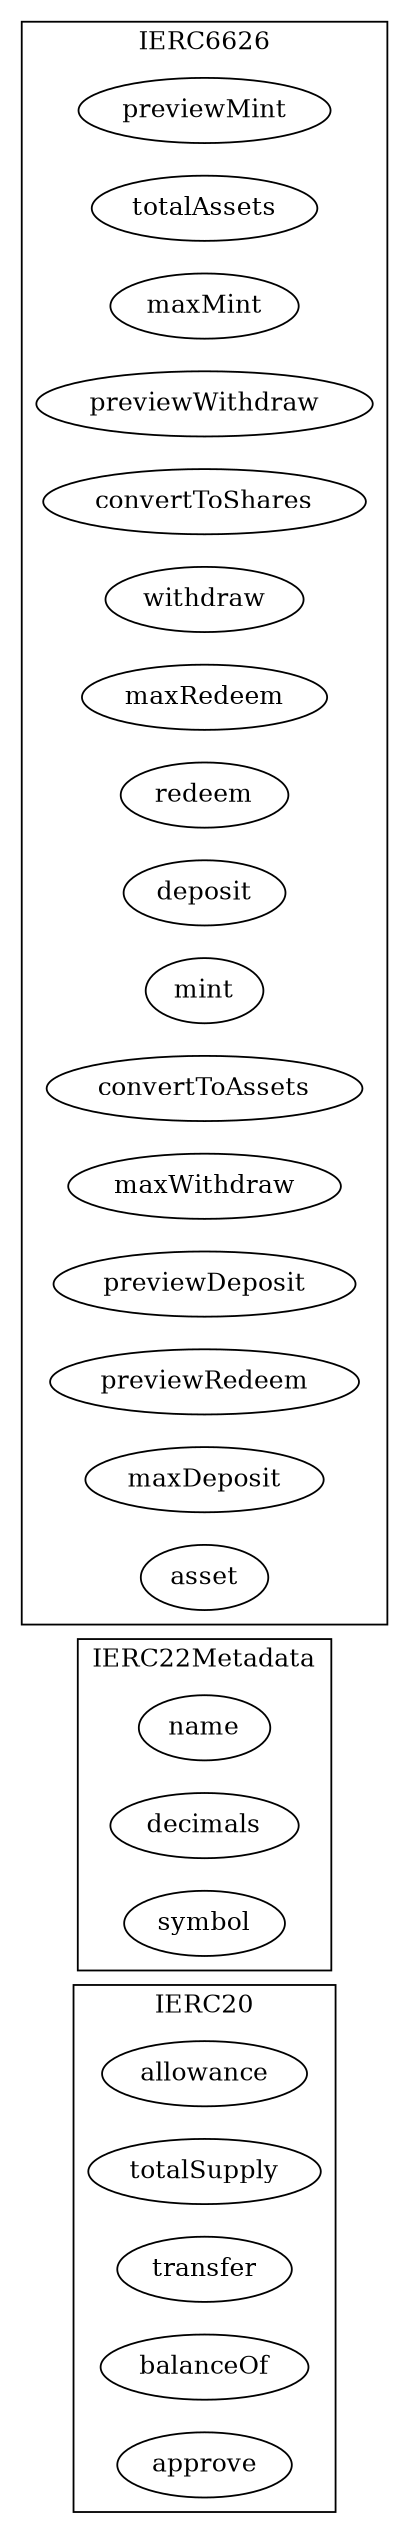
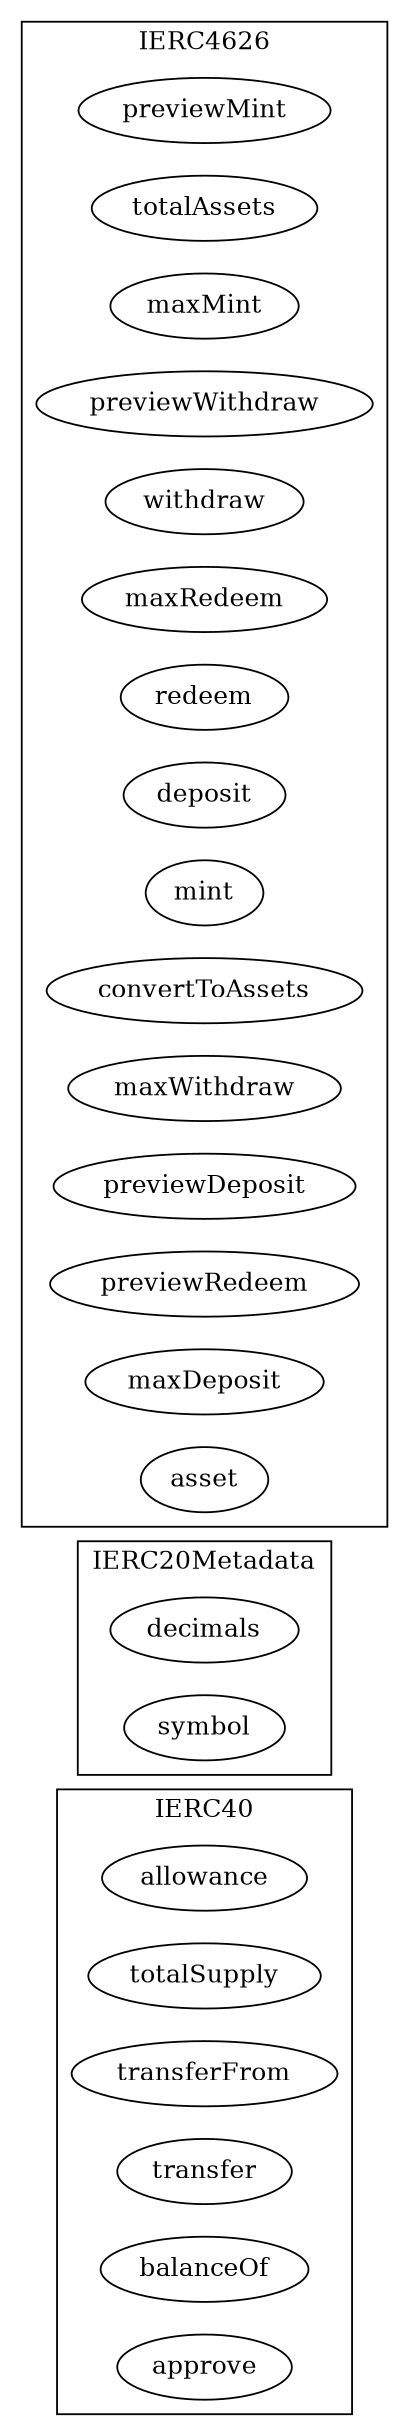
cluster "IERC6626": label "IERC6626" -> "IERC4626"
node "convertToShares": removed
cluster "IERC22Metadata": label "IERC22Metadata" -> "IERC20Metadata"
node "name": removed
cluster "IERC20": label "IERC20" -> "IERC40"
node "transferFrom": added
